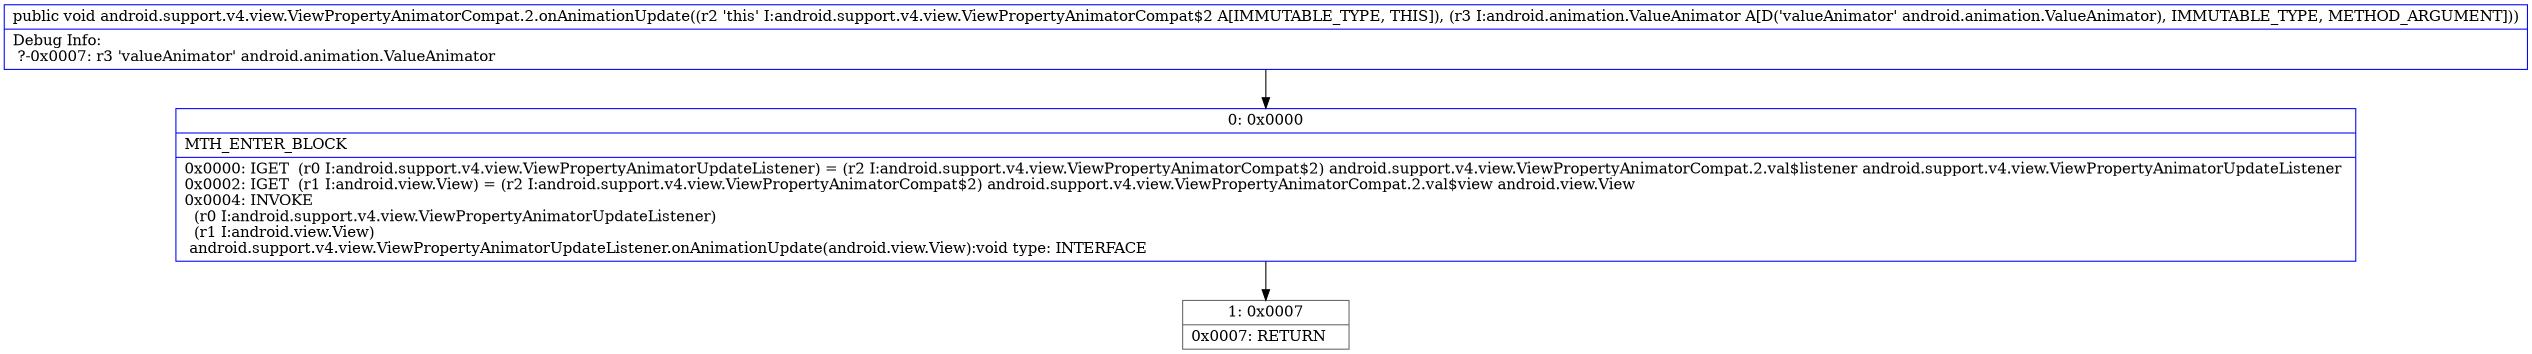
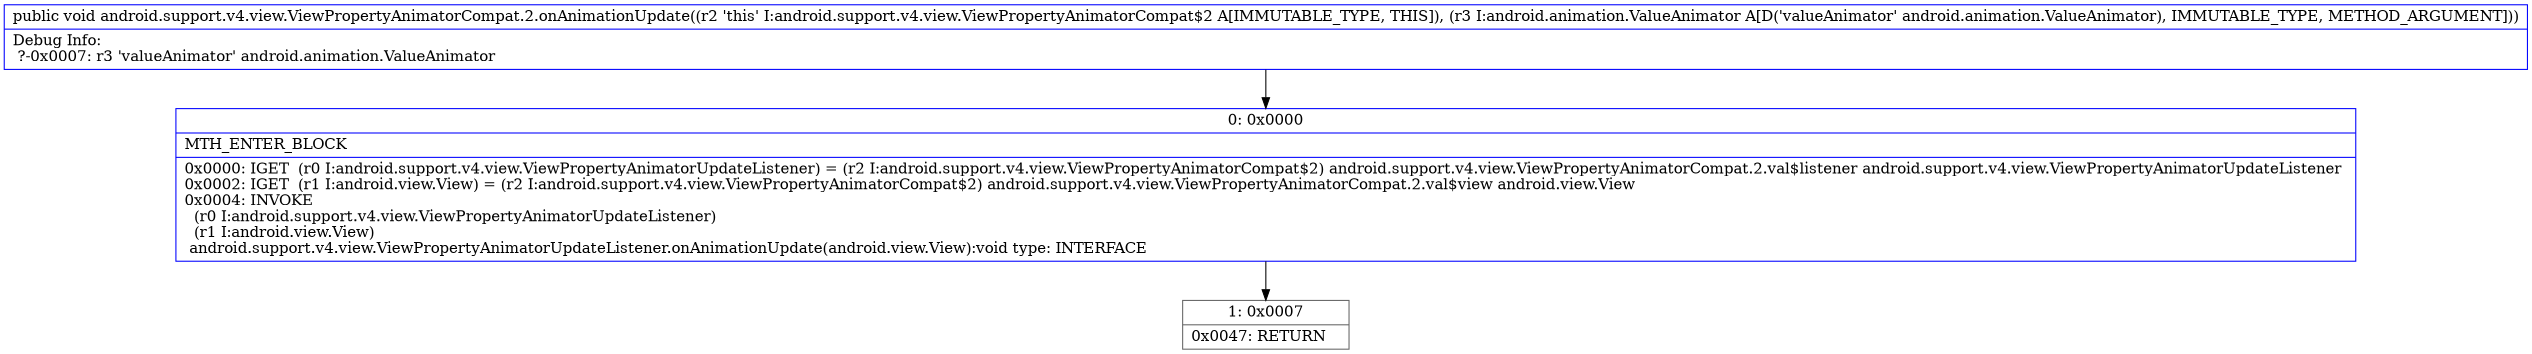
node "1: 0x0007": text "0x0007: RETURN" -> "0x0047: RETURN"
